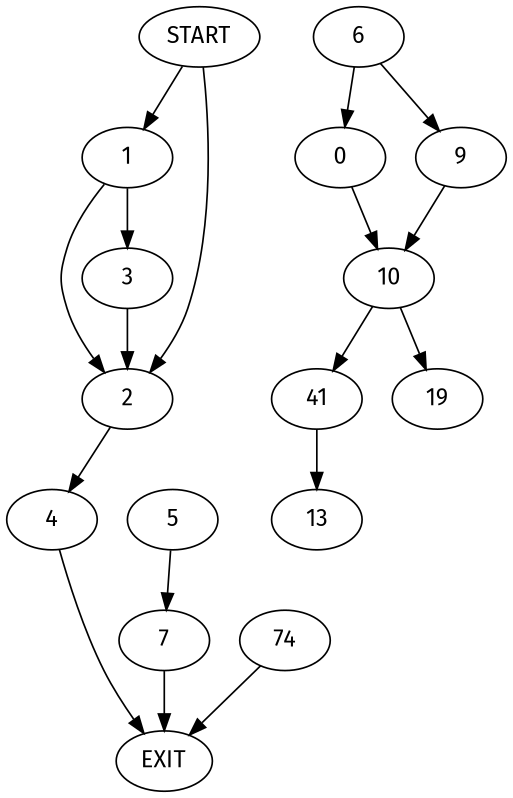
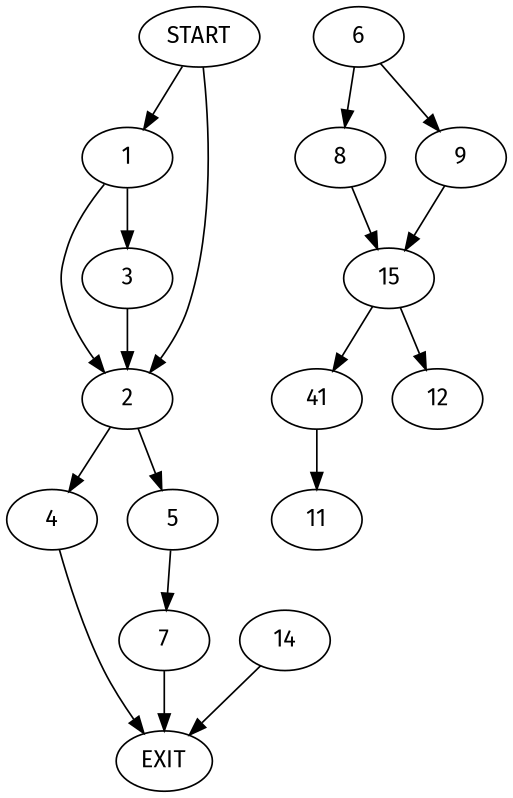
node "0": label "0" -> "8"
node "10": label "10" -> "15"
node "19": label "19" -> "12"
edge "2" -> "5": added
node "13": label "13" -> "11"
node "74": label "74" -> "14"
